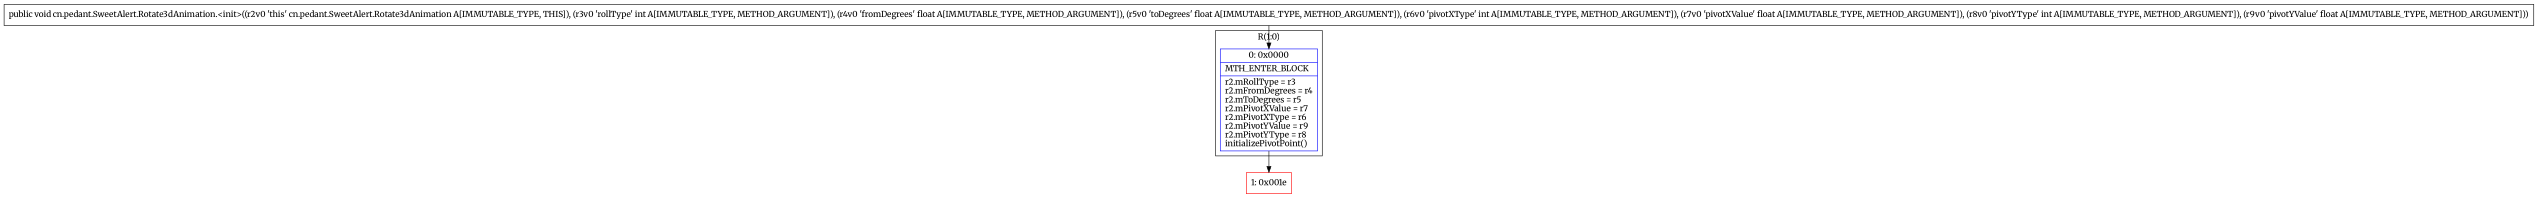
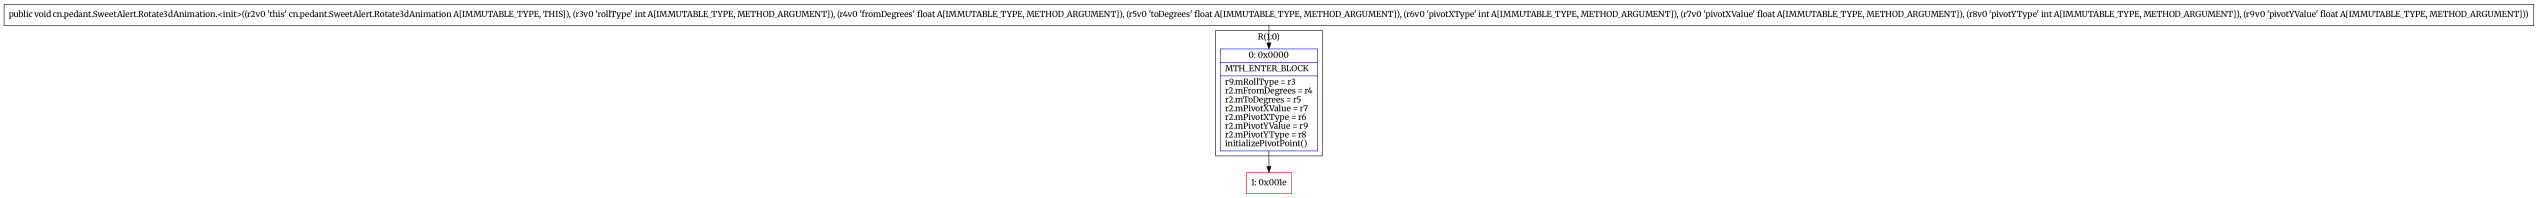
node "0: 0x0000": text "r2.mRollType = r3" -> "r9.mRollType = r3"
